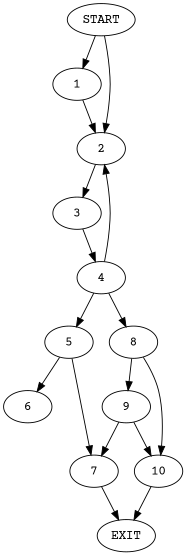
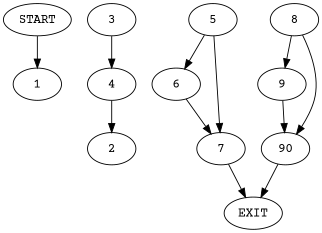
edge "START" -> "2": removed
edge "1" -> "2": removed
edge "2" -> "3": removed
edge "4" -> "5": removed
edge "4" -> "8": removed
edge "9" -> "7": now "6" -> "7"
node "10": label "10" -> "90"
